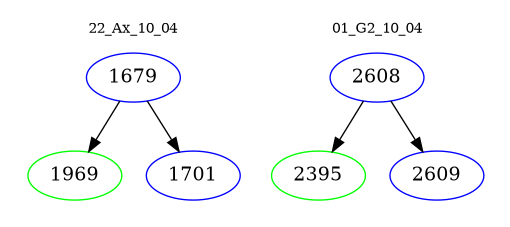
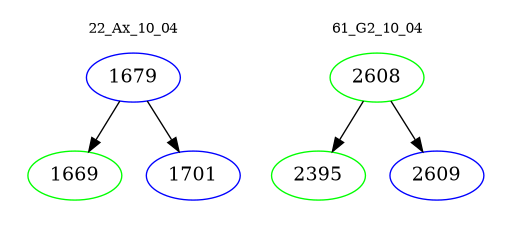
cluster "01_G2_10_04": label "01_G2_10_04" -> "61_G2_10_04"
node "2608": color blue -> green
node "1969": label "1969" -> "1669"
